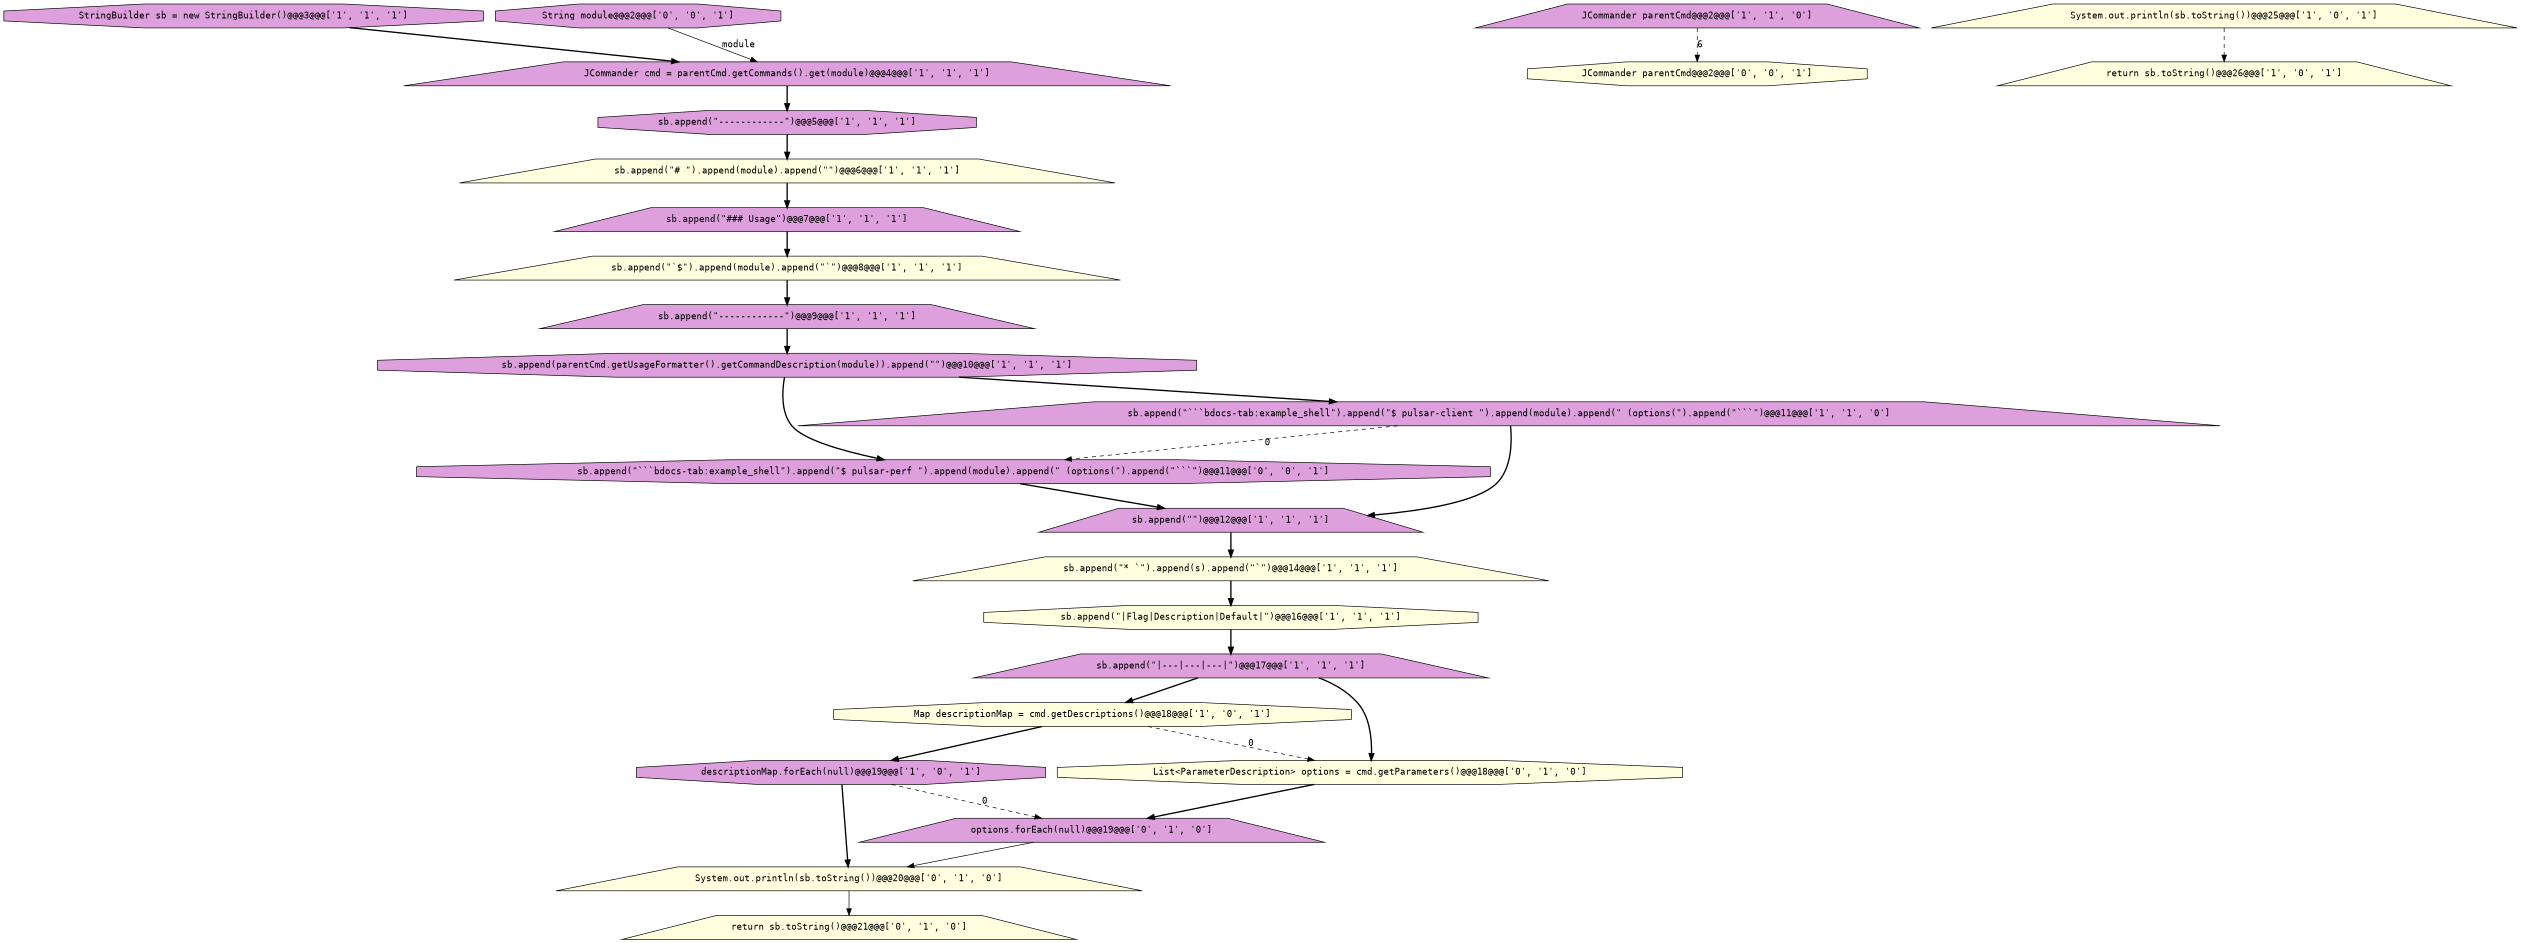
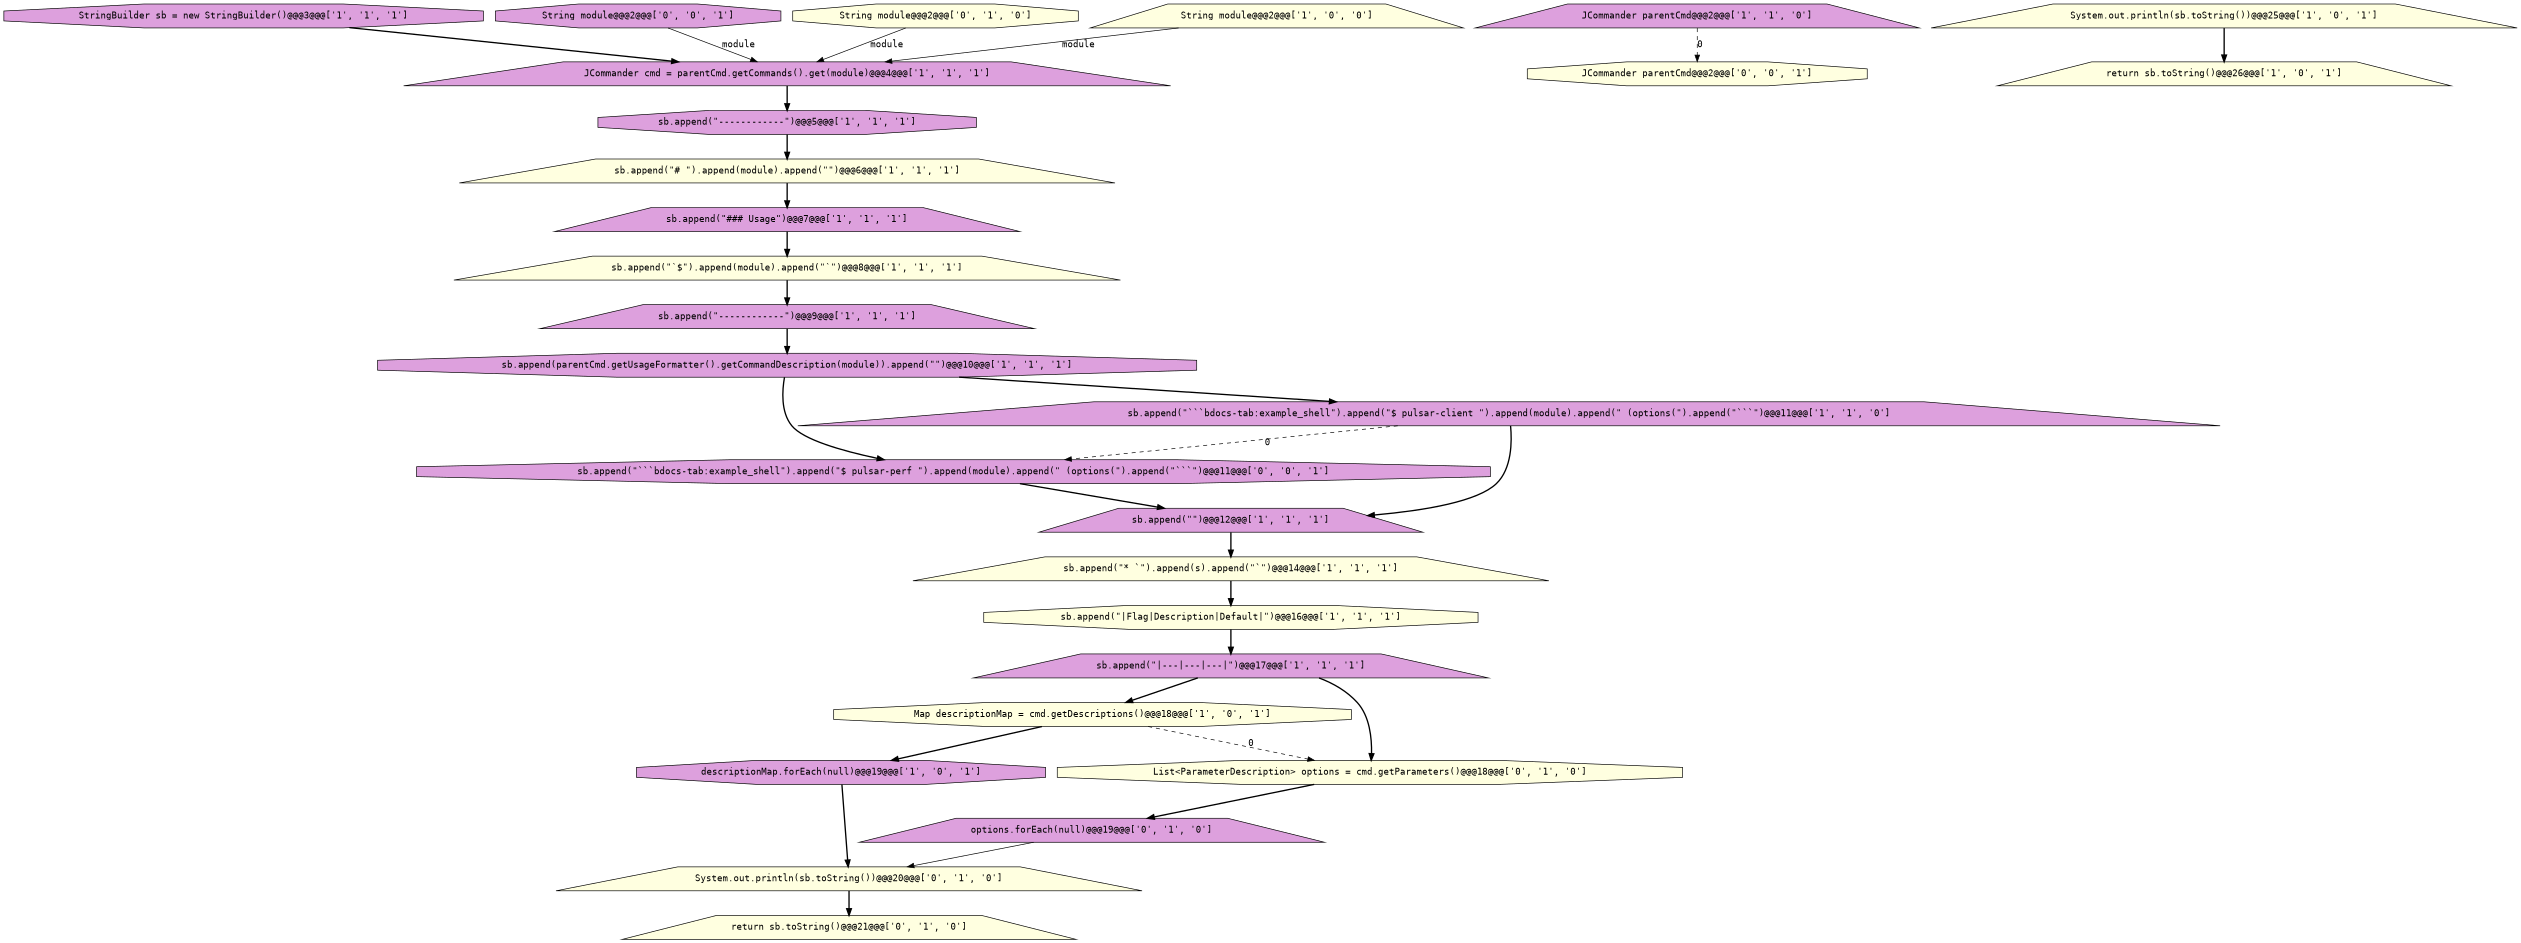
node "String module@@@2@@@['0', '1', '0']": added
node "String module@@@2@@@['1', '0', '0']": added
edge "System.out.println(sb.toString())@@@25@@@['1', '0', '1']" -> "return sb.toString()@@@26@@@['1', '0', '1']": style dashed -> bold
edge "JCommander parentCmd@@@2@@@['1', '1', '0']" -> "JCommander parentCmd@@@2@@@['0', '0', '1']": label "6" -> "0"
edge "descriptionMap.forEach(null)@@@19@@@['1', '0', '1']" -> "options.forEach(null)@@@19@@@['0', '1', '0']": removed, label "0"
edge "System.out.println(sb.toString())@@@20@@@['0', '1', '0']" -> "return sb.toString()@@@21@@@['0', '1', '0']": style solid -> bold
